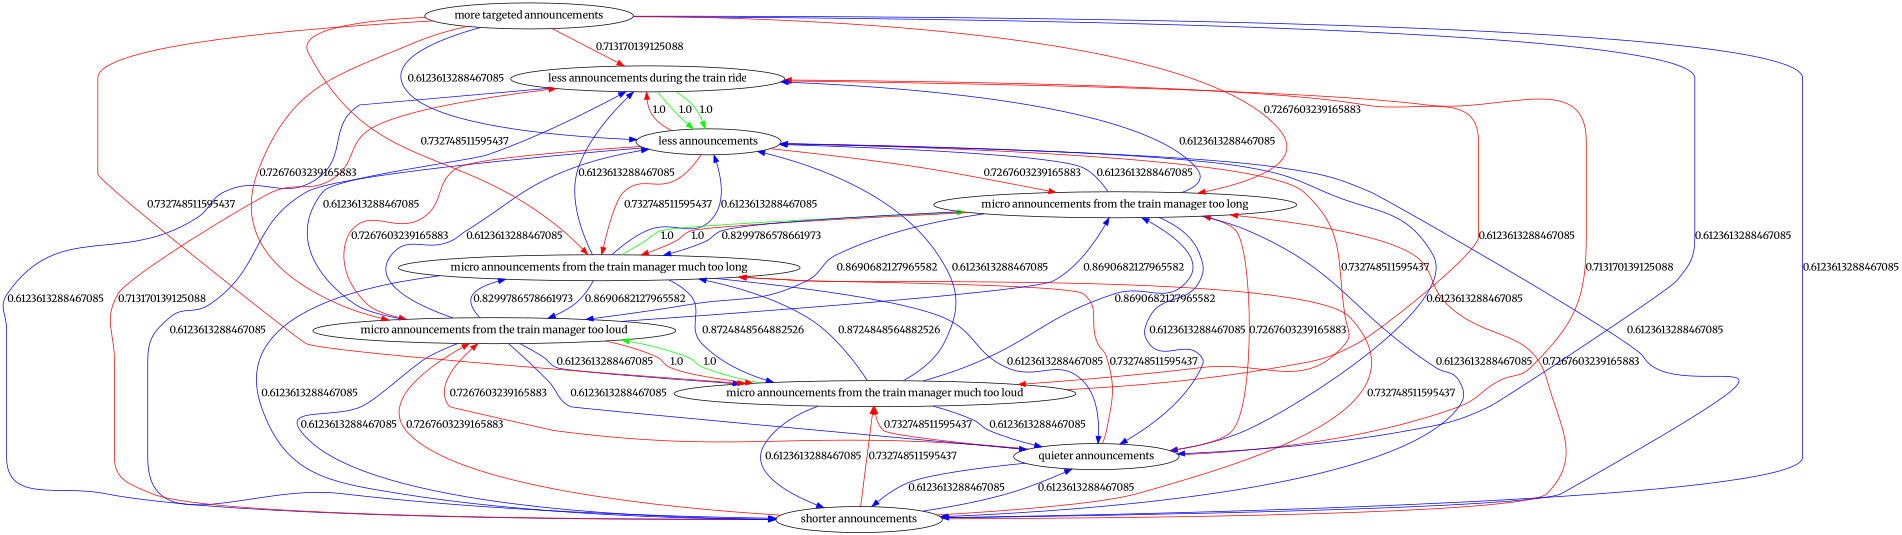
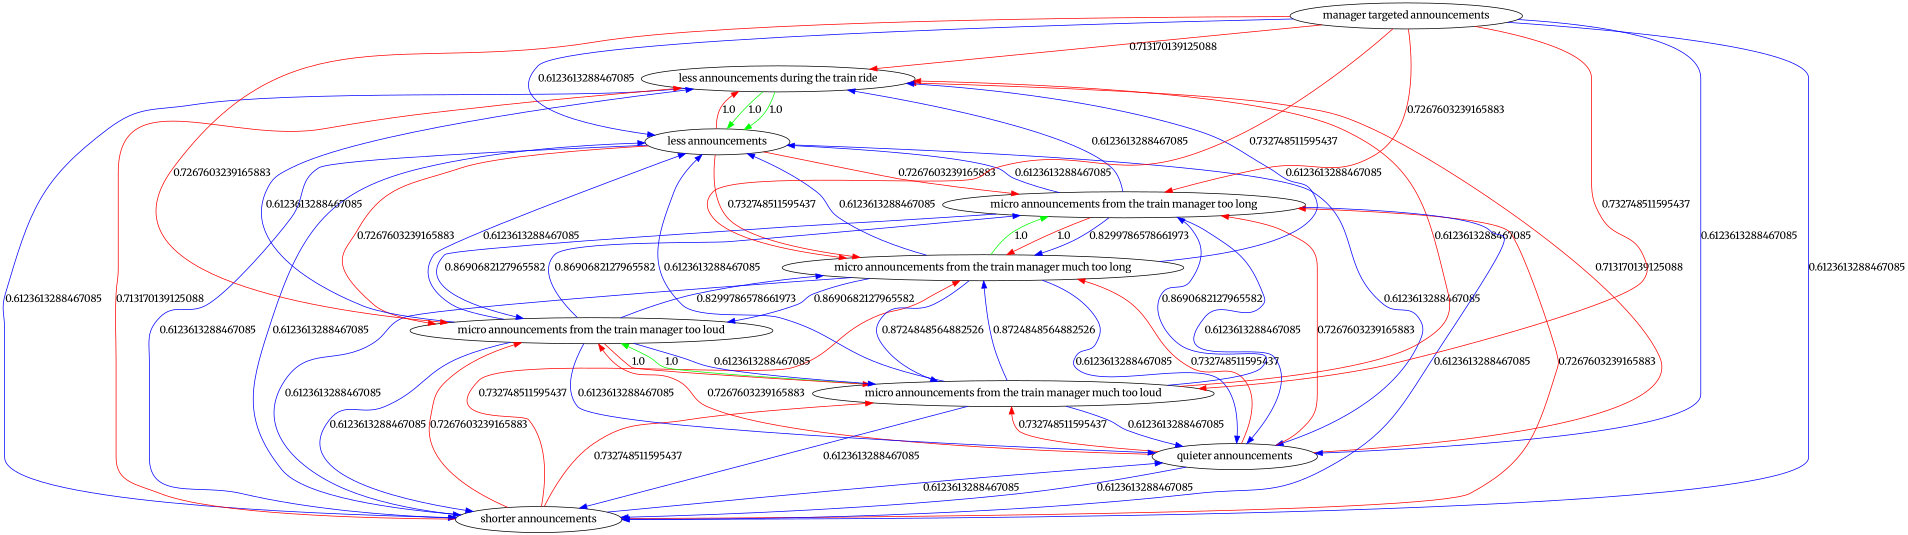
node "more targeted announcements": label "more targeted announcements" -> "manager targeted announcements"
edge "less announcements" -> "micro announcements from the train manager much too loud": removed, label "0.732748511595437"
